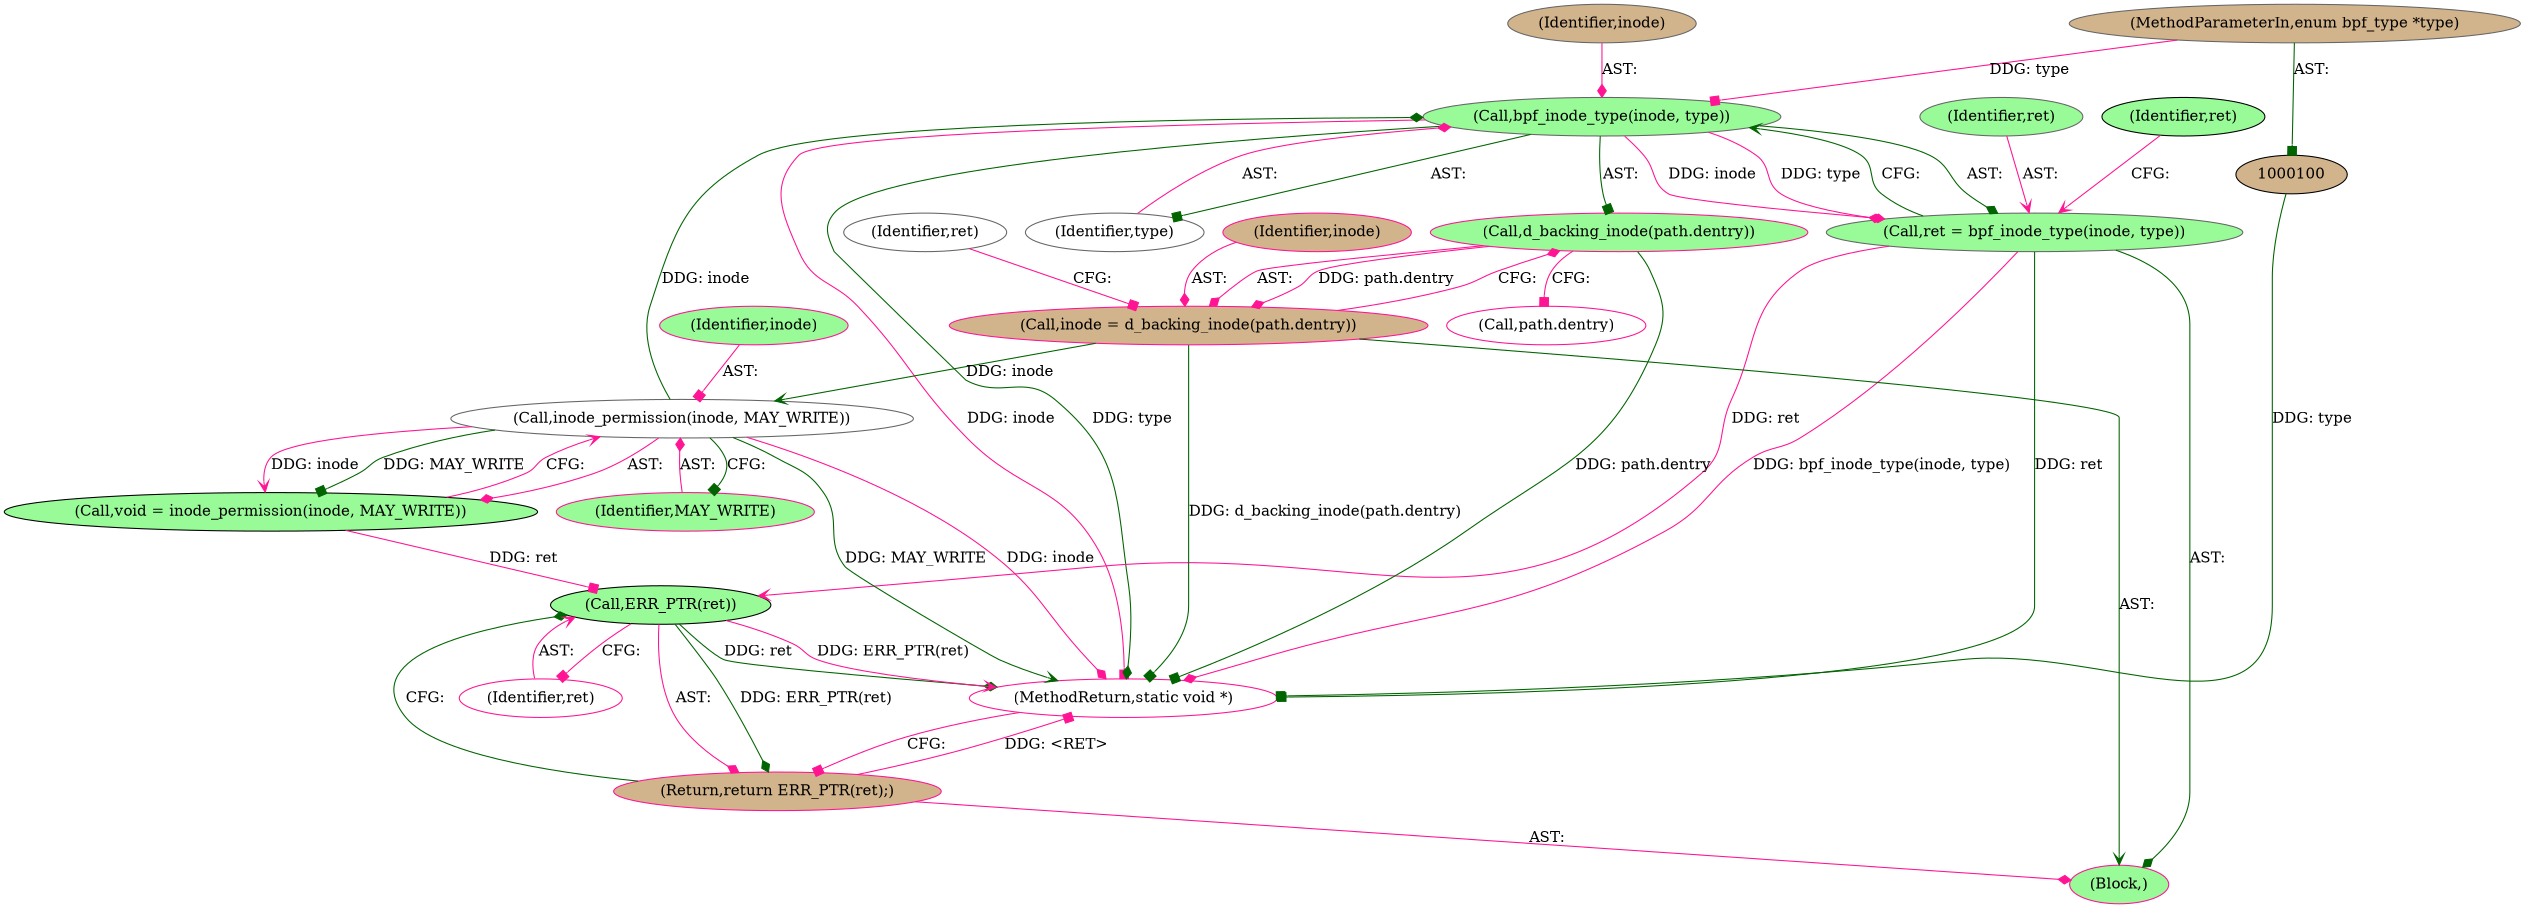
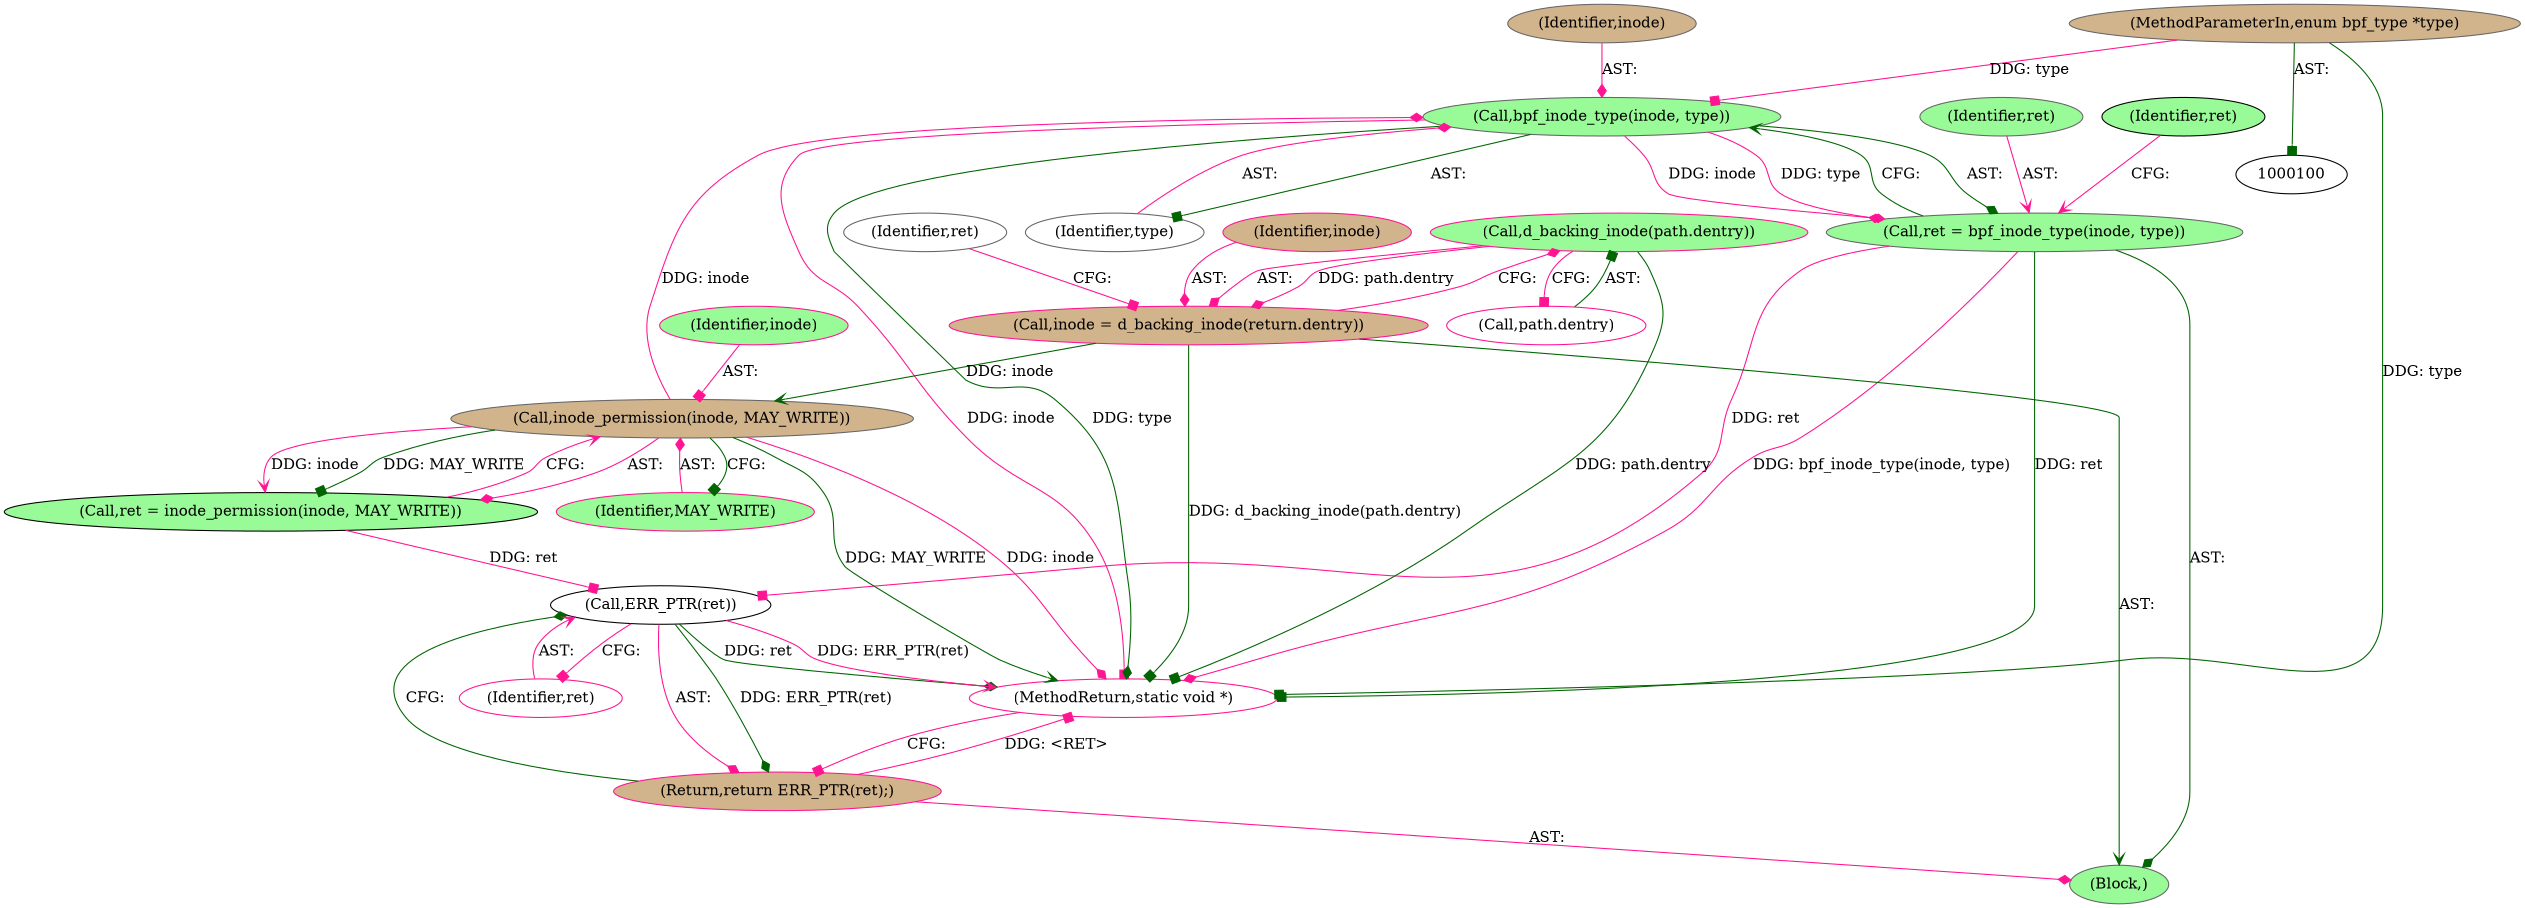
edge "(Call,inode_permission(inode, MAY_WRITE))" -> "(Call,bpf_inode_type(inode, type))": color darkgreen -> deeppink
edge "(Call,bpf_inode_type(inode, type))" -> "(Call,d_backing_inode(path.dentry))": now "(Call,path.dentry)" -> "(Call,d_backing_inode(path.dentry))"
node "1000100": fillcolor tan -> white
node "(Call,inode = d_backing_inode(path.dentry))": label "(Call,inode = d_backing_inode(path.dentry))" -> "(Call,inode = d_backing_inode(return.dentry))"
node "(Call,inode_permission(inode, MAY_WRITE))": fillcolor white -> tan
node "(Call,void = inode_permission(inode, MAY_WRITE))": label "(Call,void = inode_permission(inode, MAY_WRITE))" -> "(Call,ret = inode_permission(inode, MAY_WRITE))"
edge "(Call,ret = bpf_inode_type(inode, type))" -> "(Call,ERR_PTR(ret))": arrowhead vee -> box
node "(Call,ERR_PTR(ret))": fillcolor palegreen -> white
edge "1000100" -> "(MethodReturn,static void *)": now "(MethodParameterIn,enum bpf_type *type)" -> "(MethodReturn,static void *)"
node "(Block,)": color deeppink -> gray40
